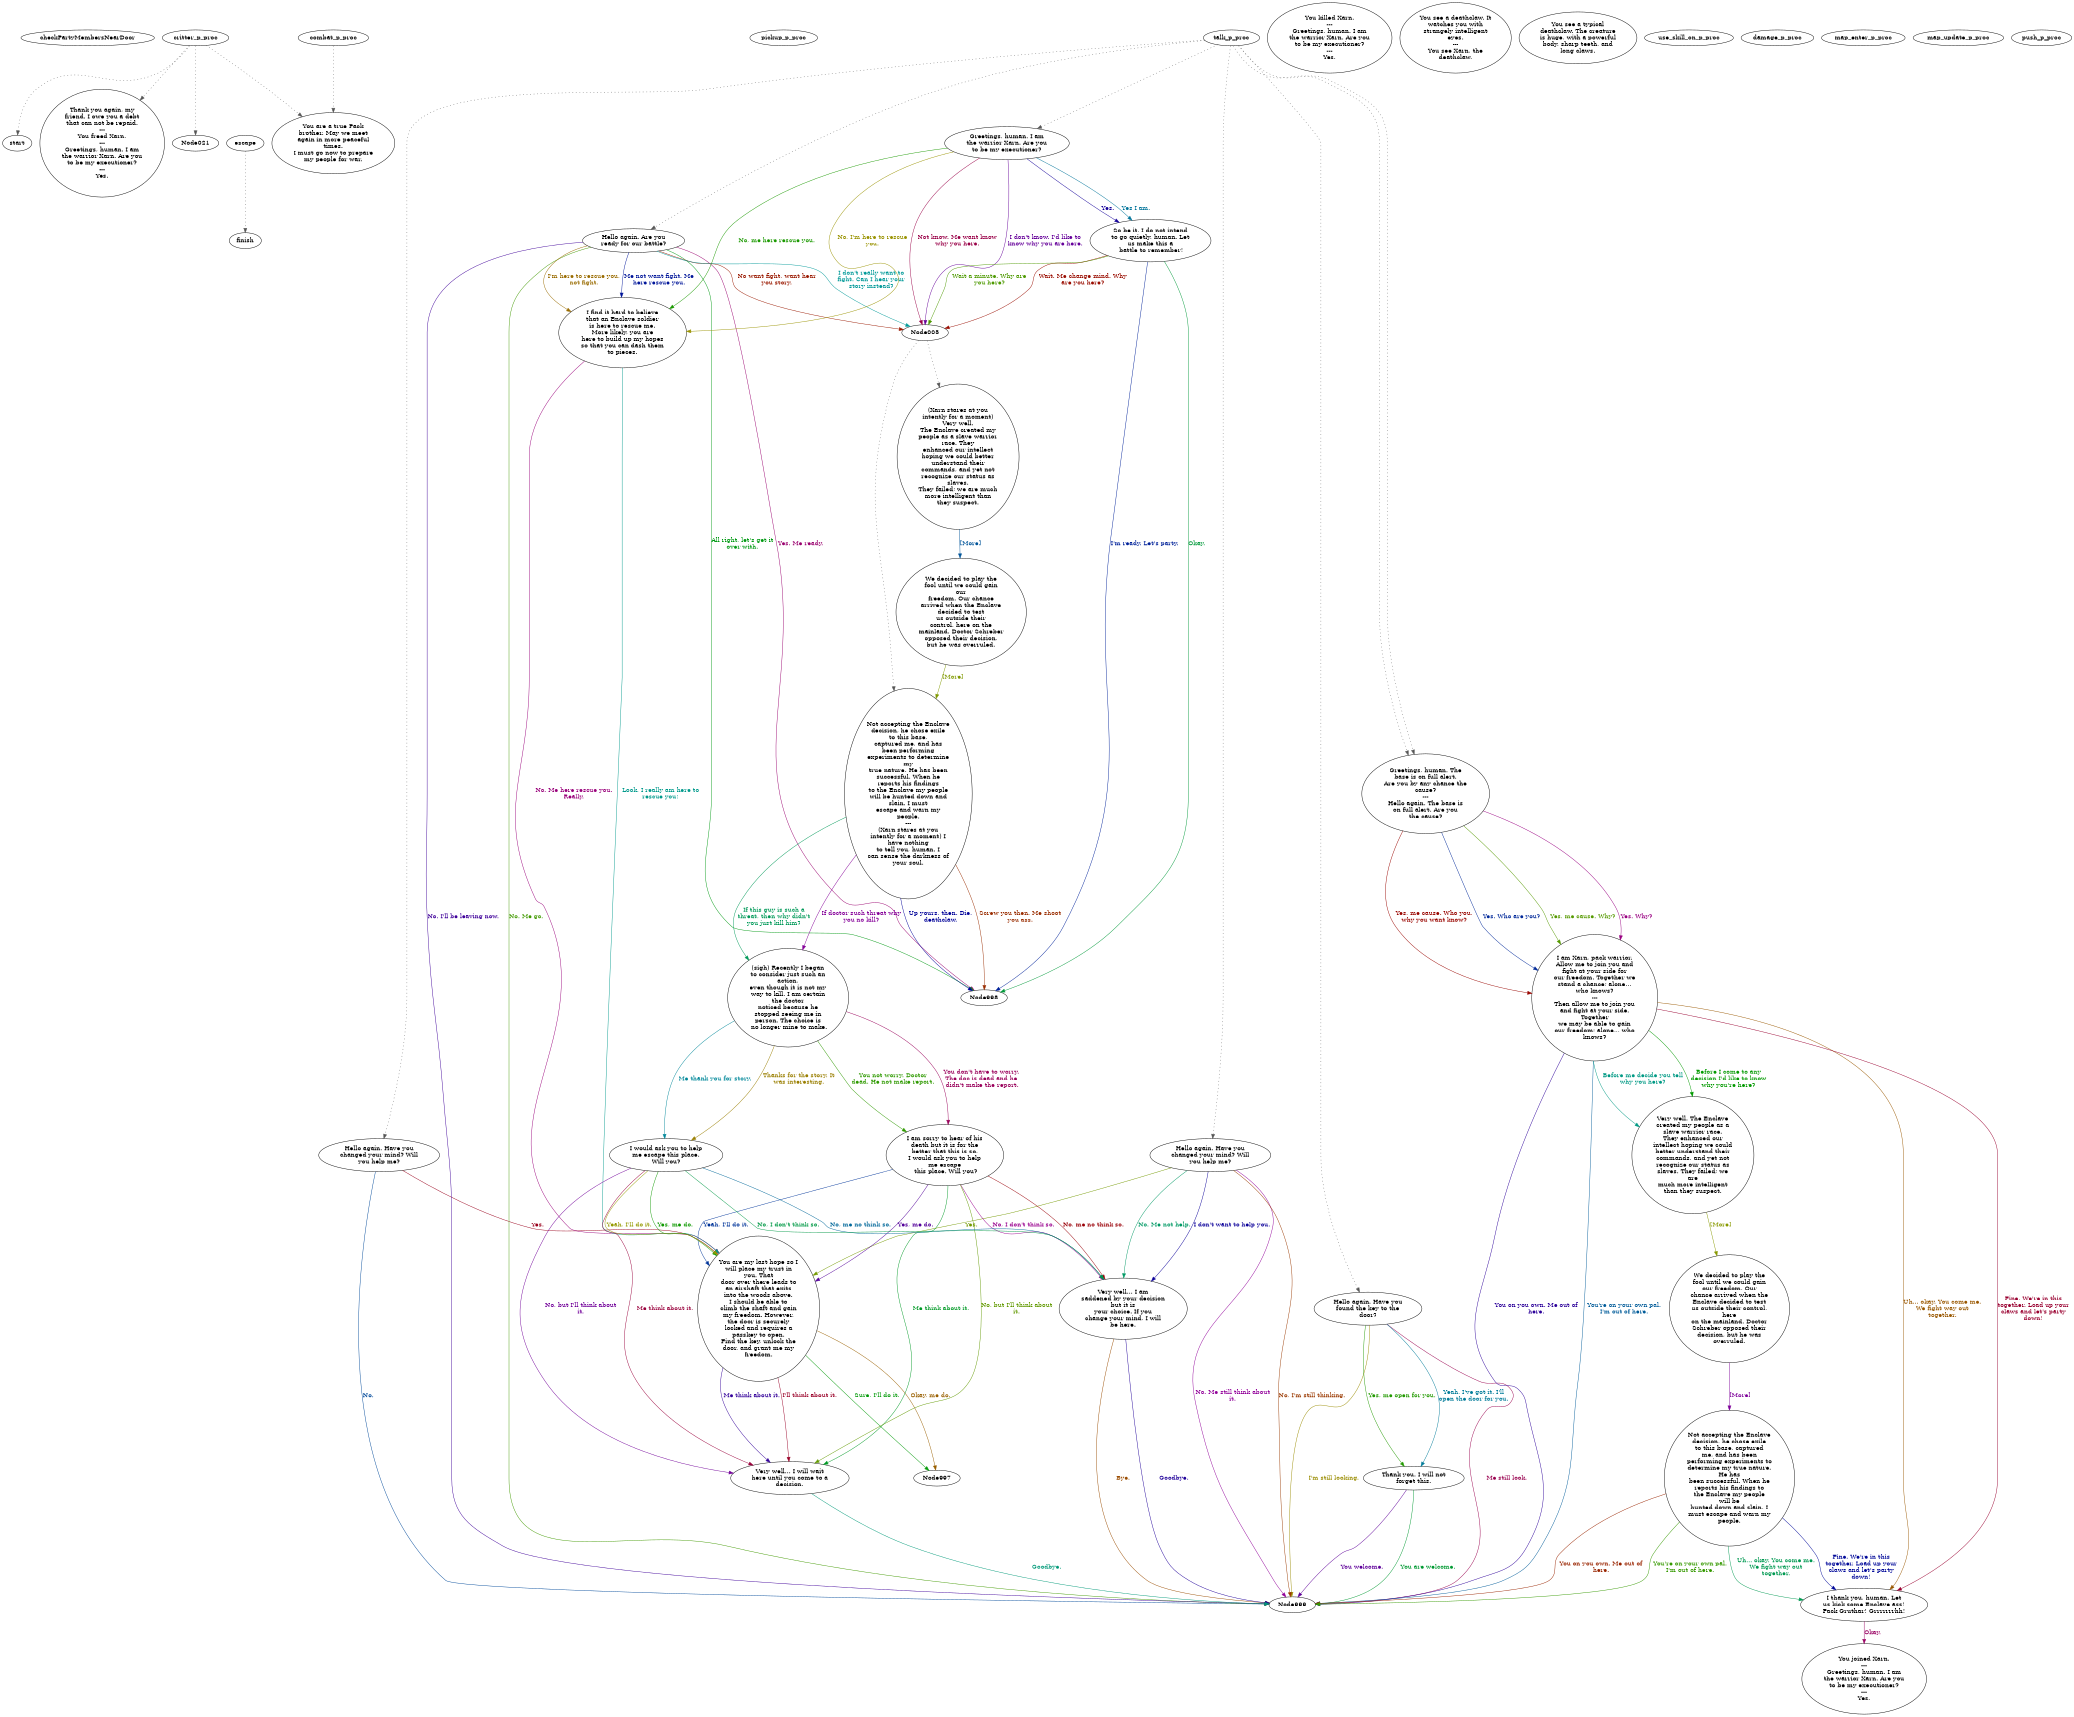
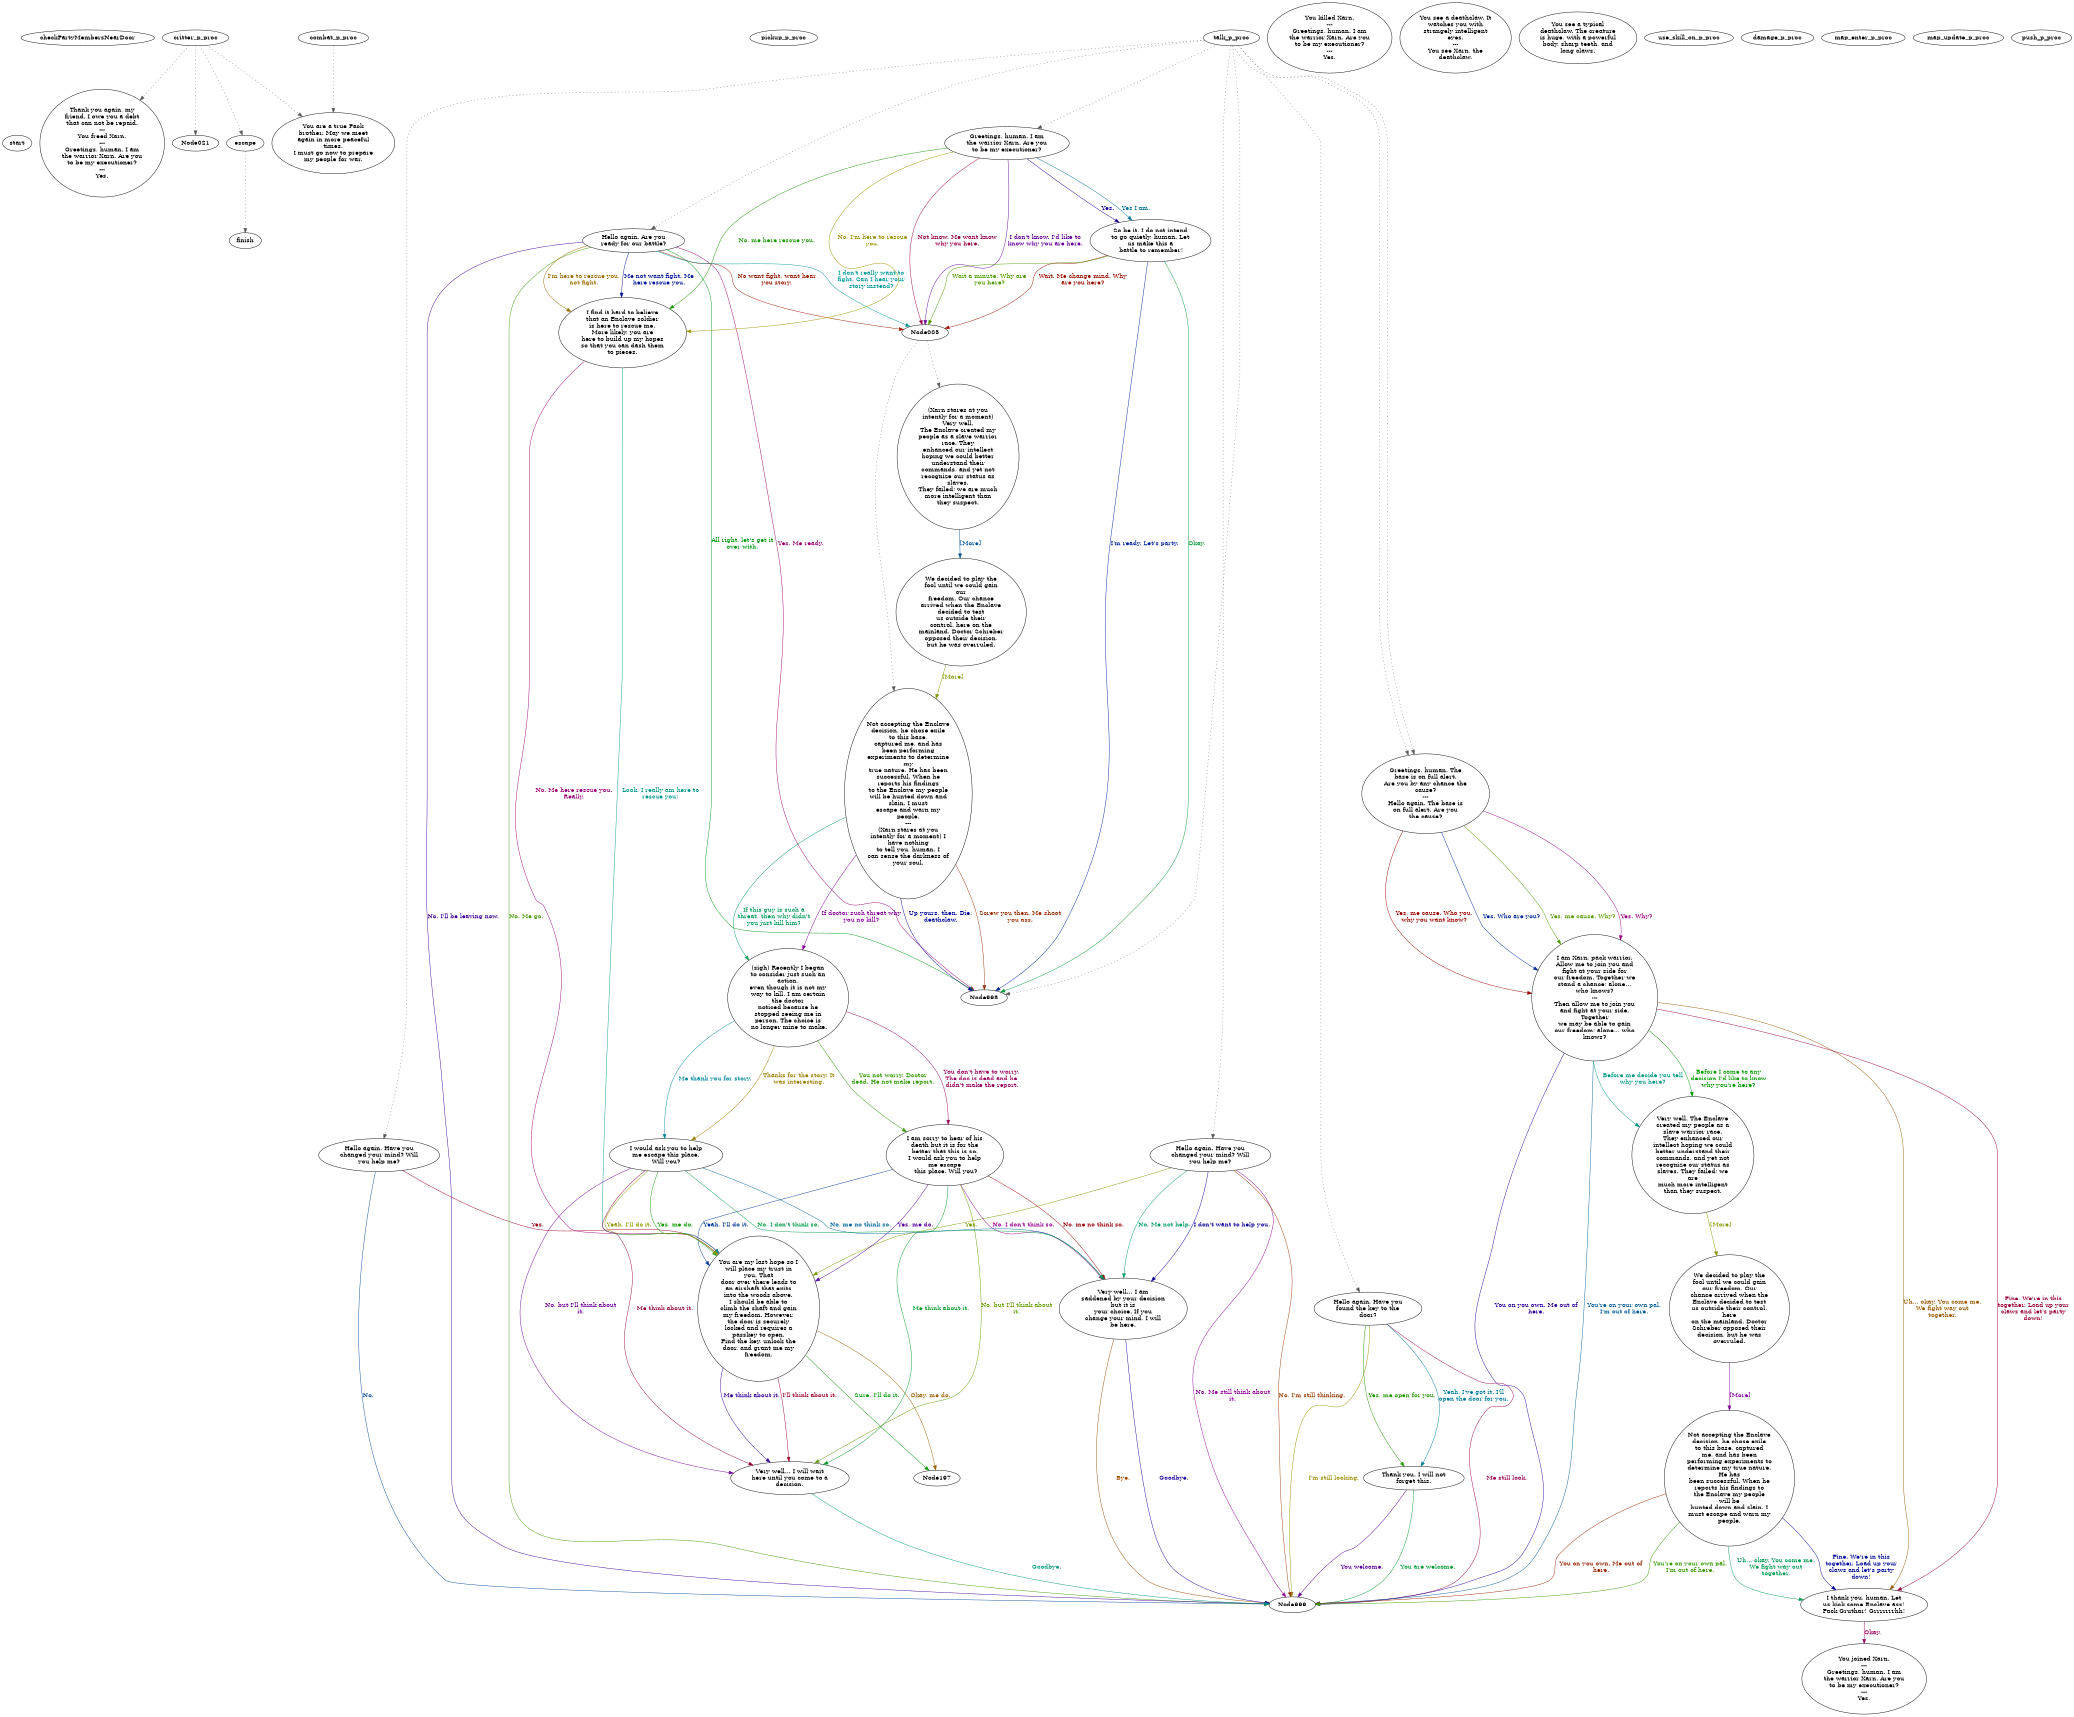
edge "critter_p_proc" -> "start": now "critter_p_proc" -> "escape"
edge "talk_p_proc" -> "Node998": added
node "Node997": label "Node997" -> "Node197"
